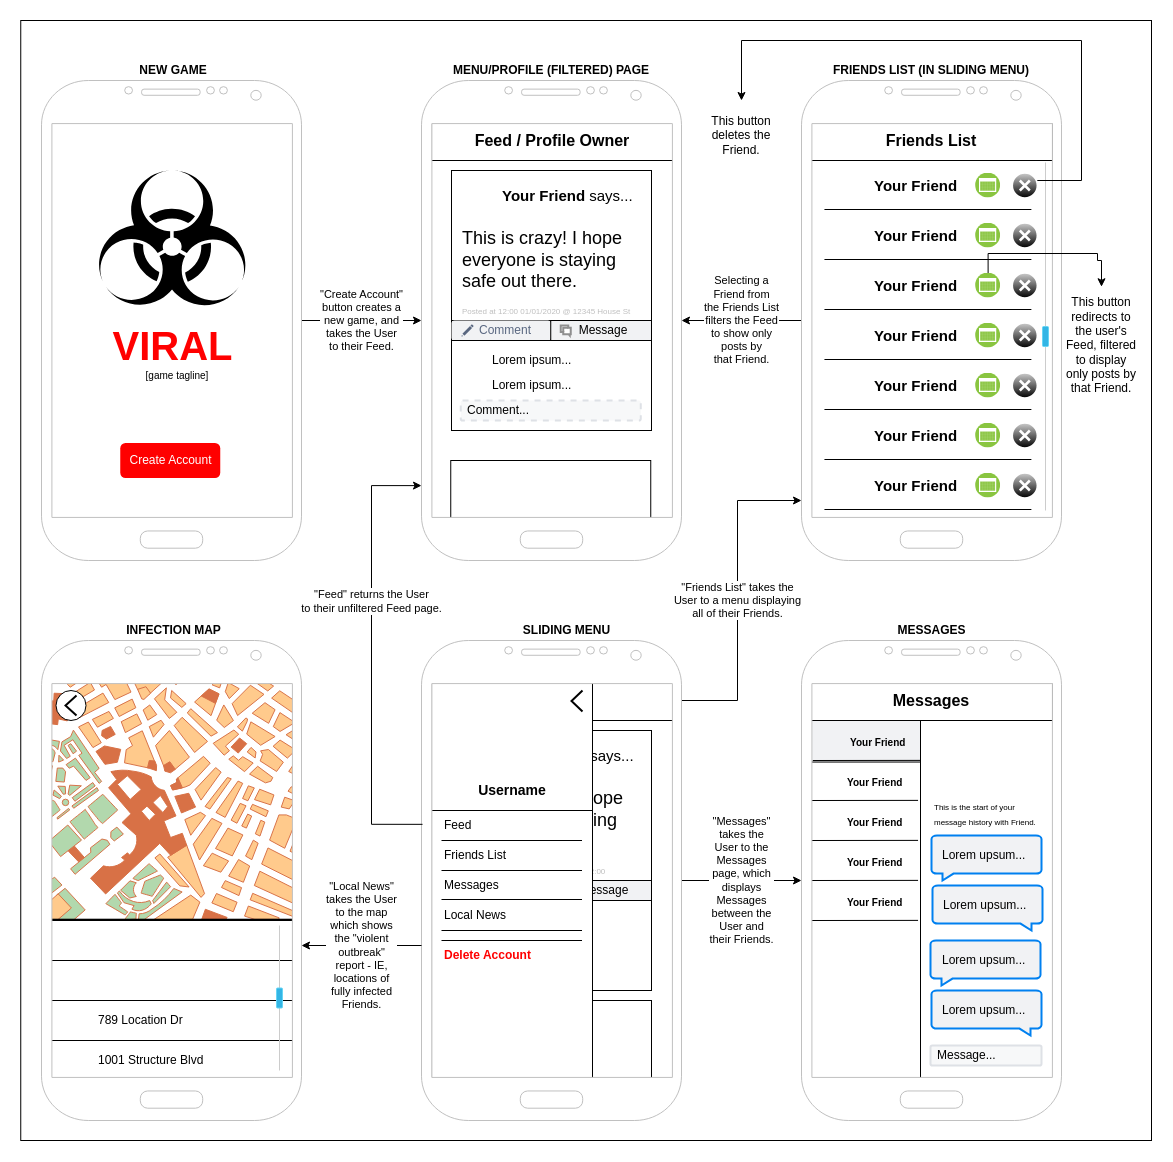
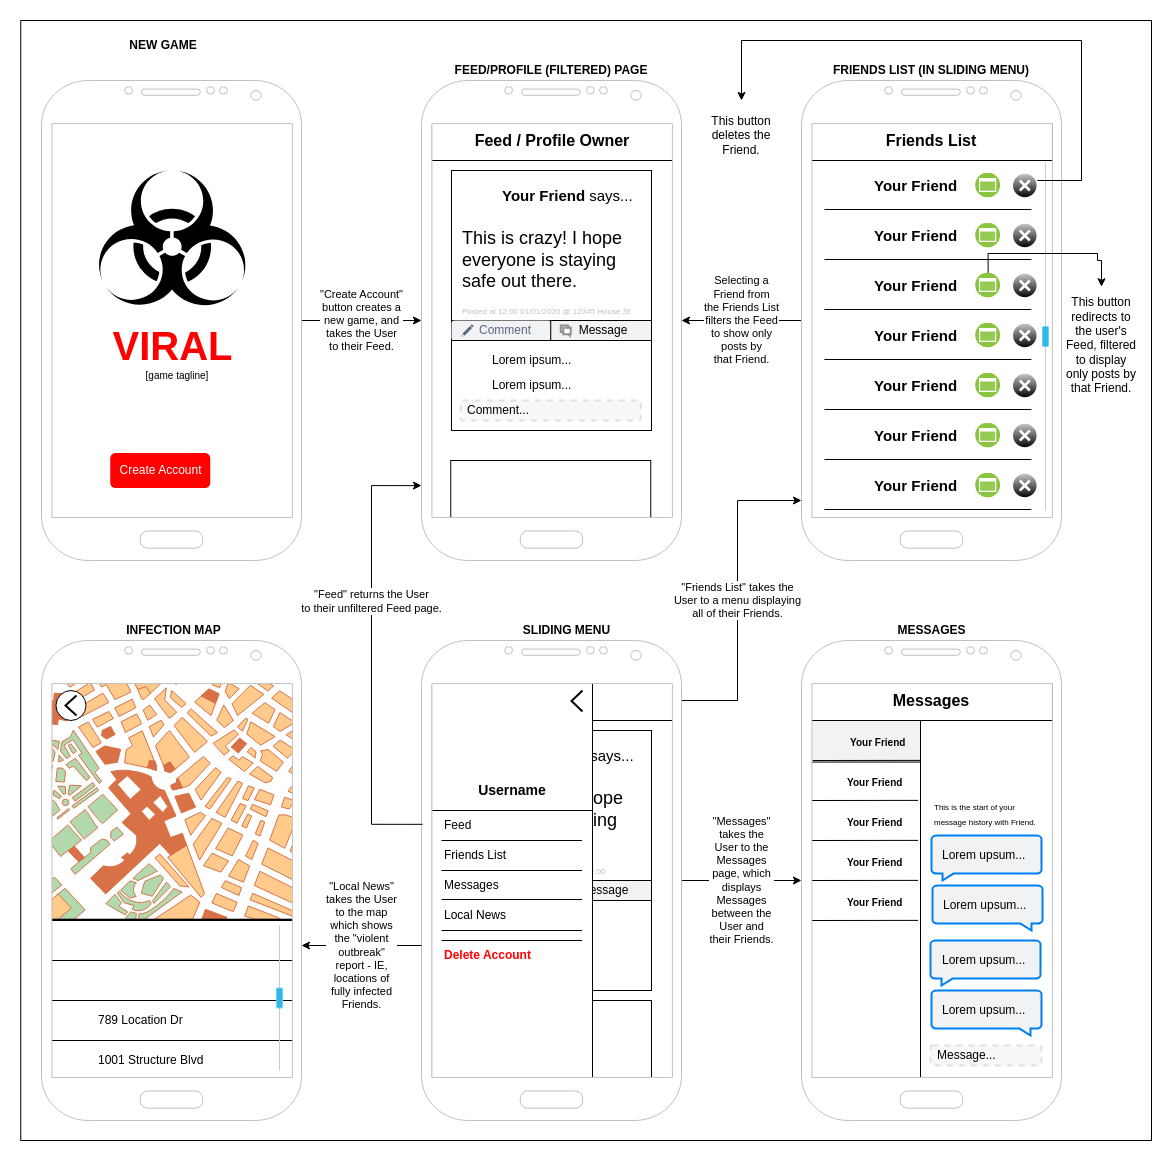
node "NEW GAME": moved (173, 71) -> (163, 46)
node "MENU/PROFILE (FILTERED) PAGE": label "MENU/PROFILE (FILTERED) PAGE" -> "FEED/PROFILE (FILTERED) PAGE"
node "Create Account": moved (170, 461) -> (160, 471)
node "Message...": style solid -> dashed
